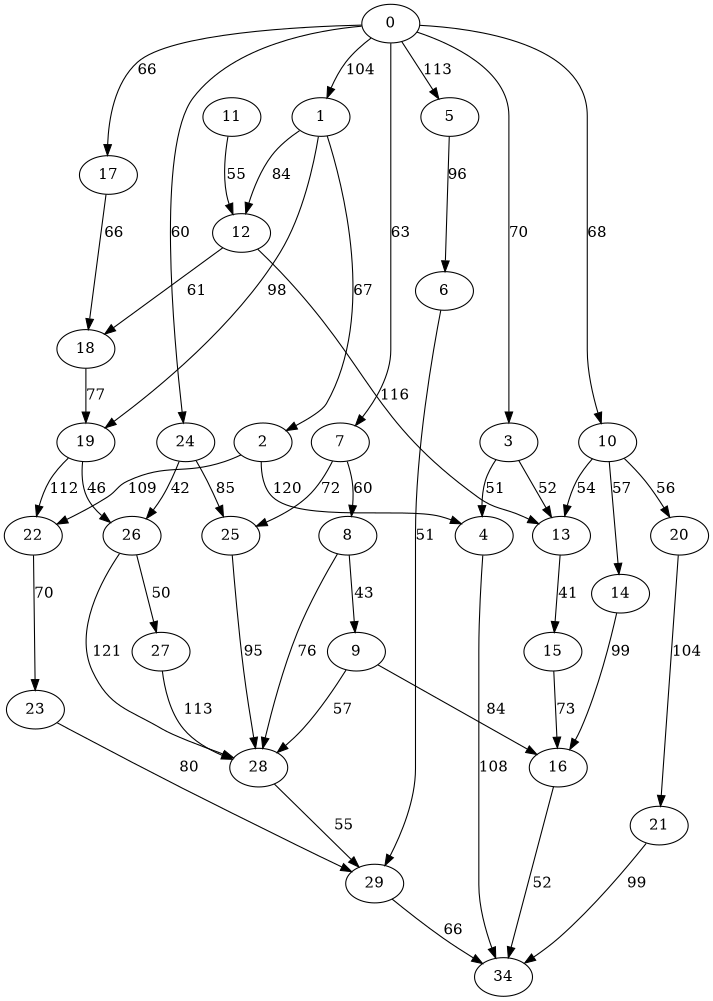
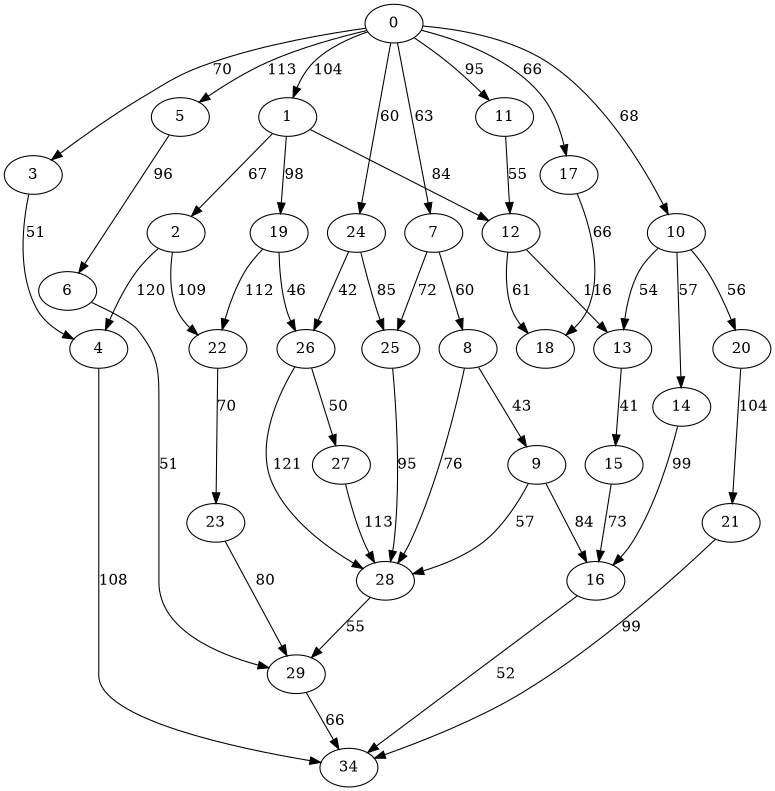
edge "0" -> "11": added, label "95"
edge "18" -> "19": removed, label "77"
edge "3" -> "13": removed, label "52"
